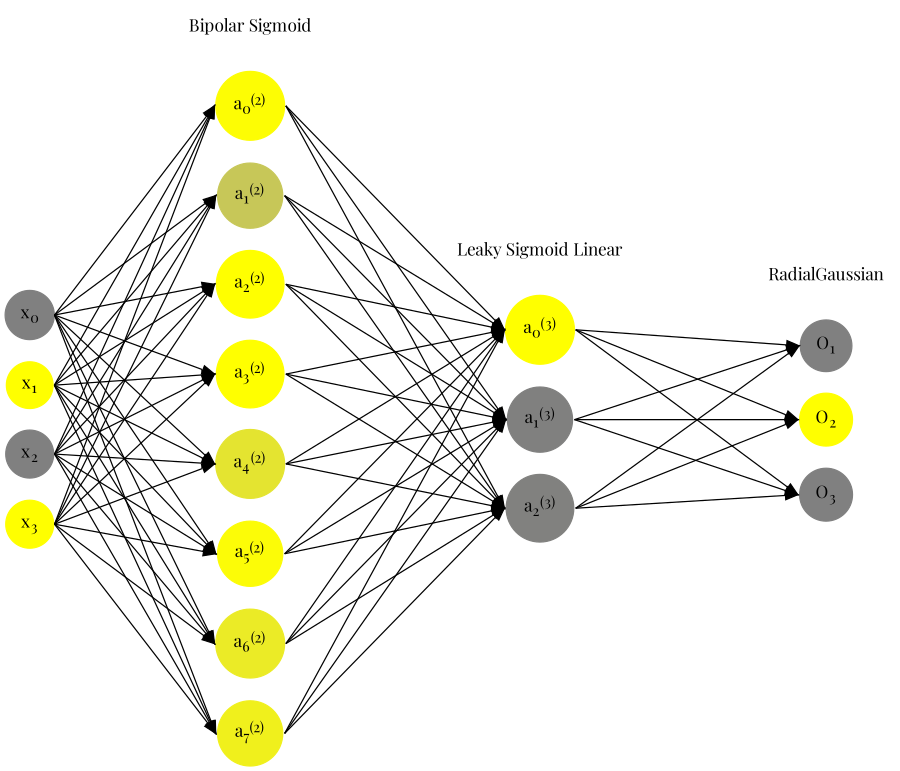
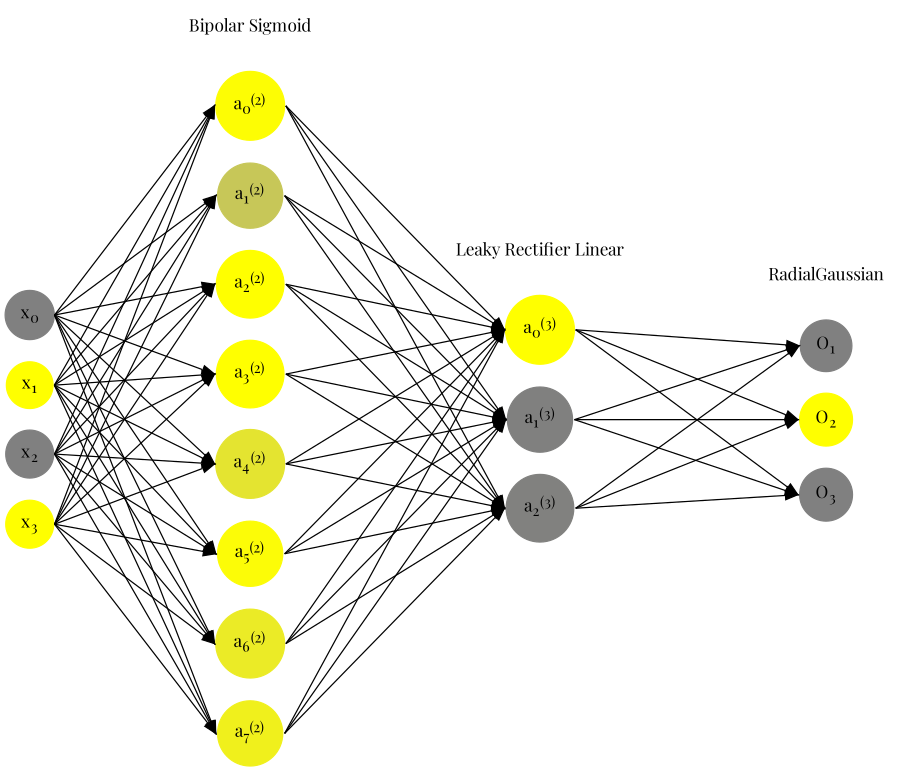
node "Leaky Sigmoid Linear": label "Leaky Sigmoid Linear" -> "Leaky Rectifier Linear"
